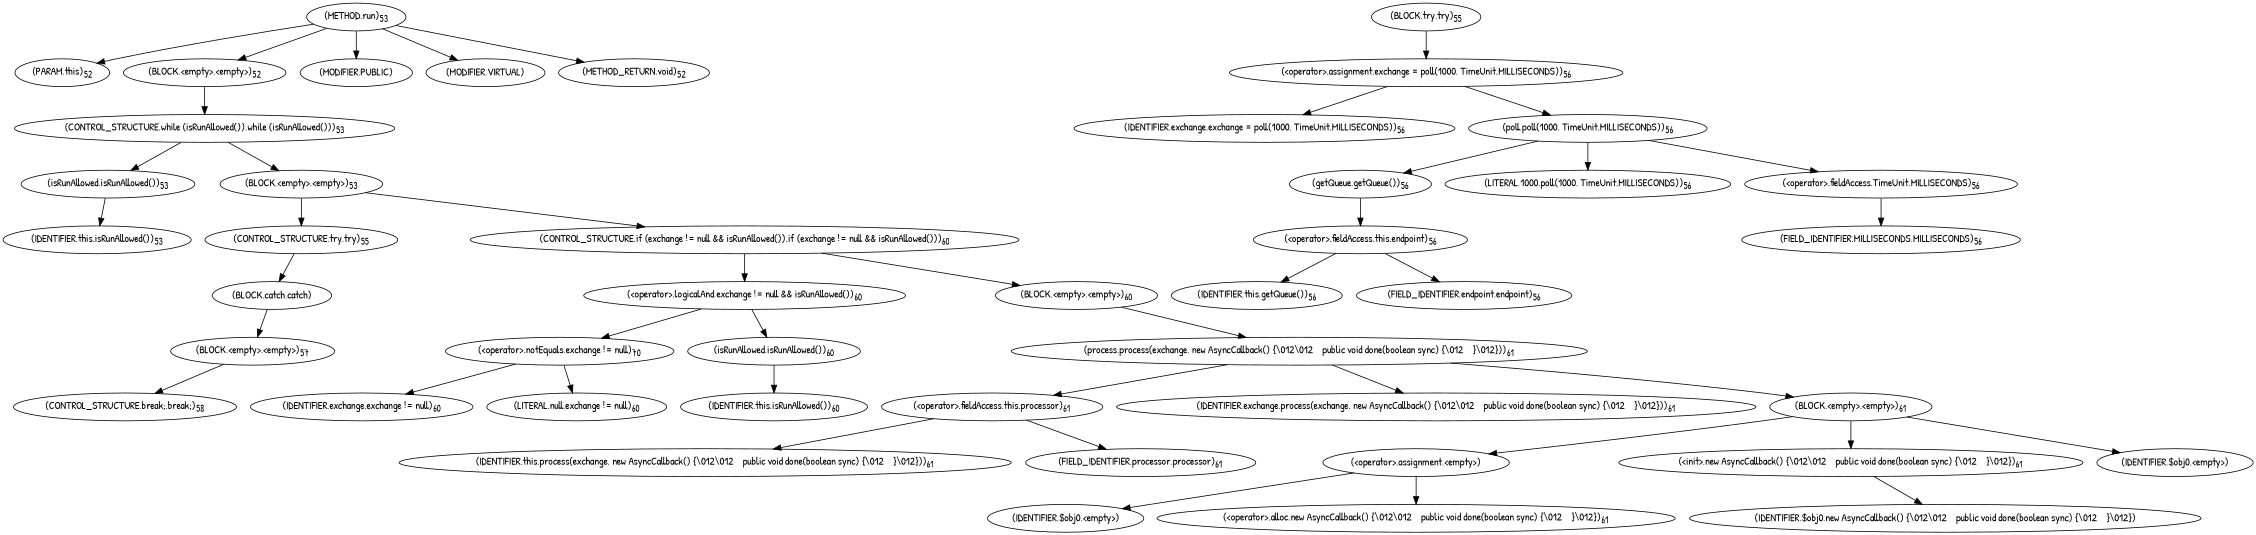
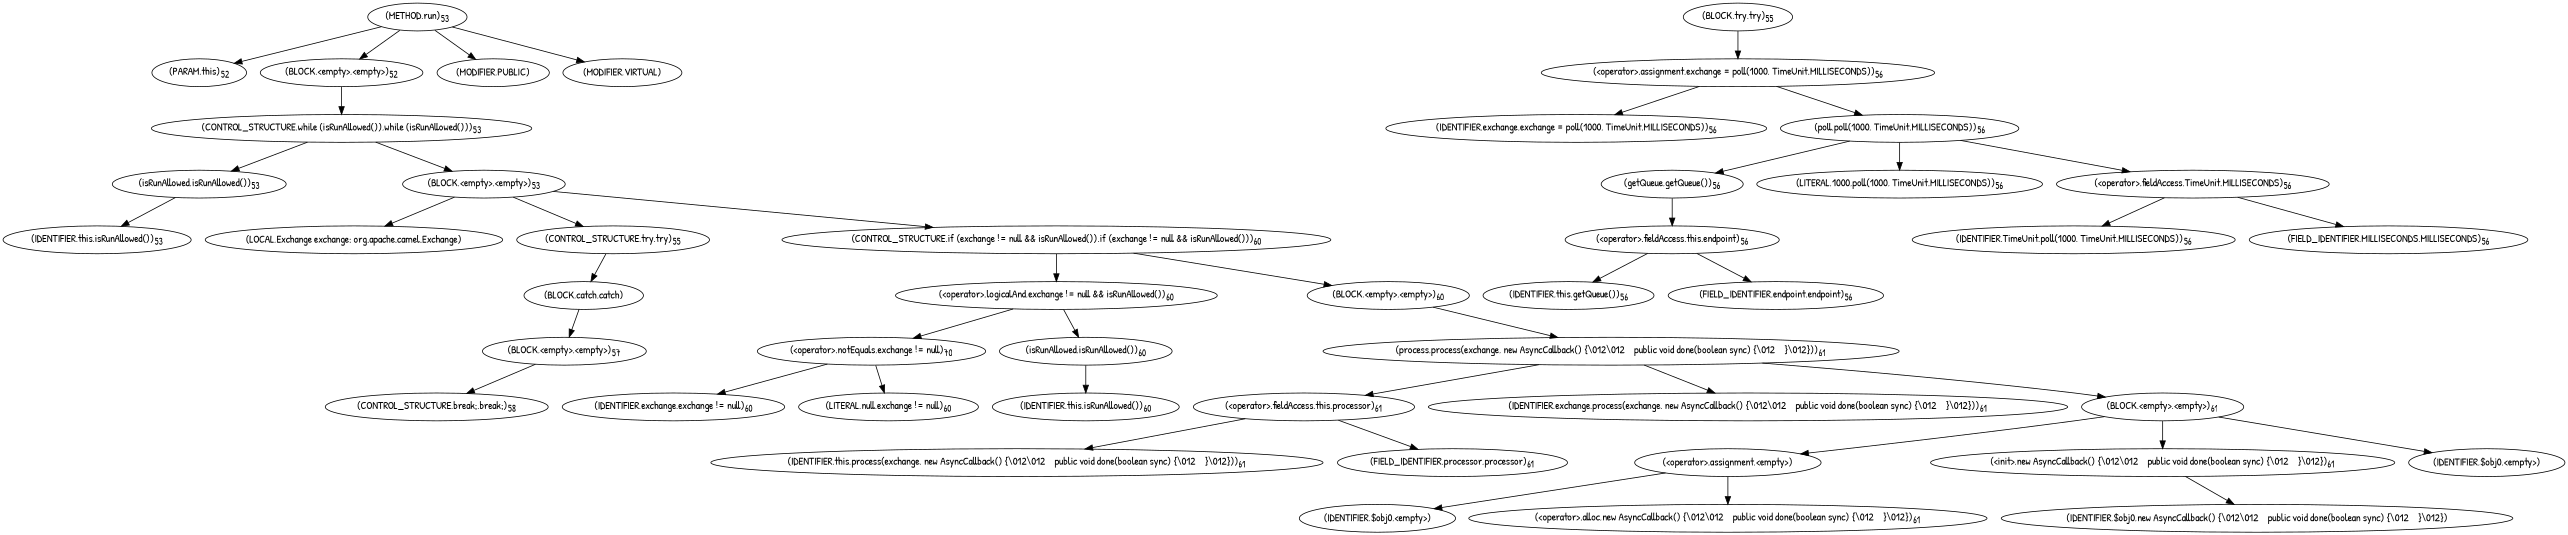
node "(METHOD_RETURN,void)": removed
node "(LOCAL,Exchange exchange: org.apache.camel.Exchange)": added
node "(IDENTIFIER,TimeUnit,poll(1000, TimeUnit.MILLISECONDS))": added
